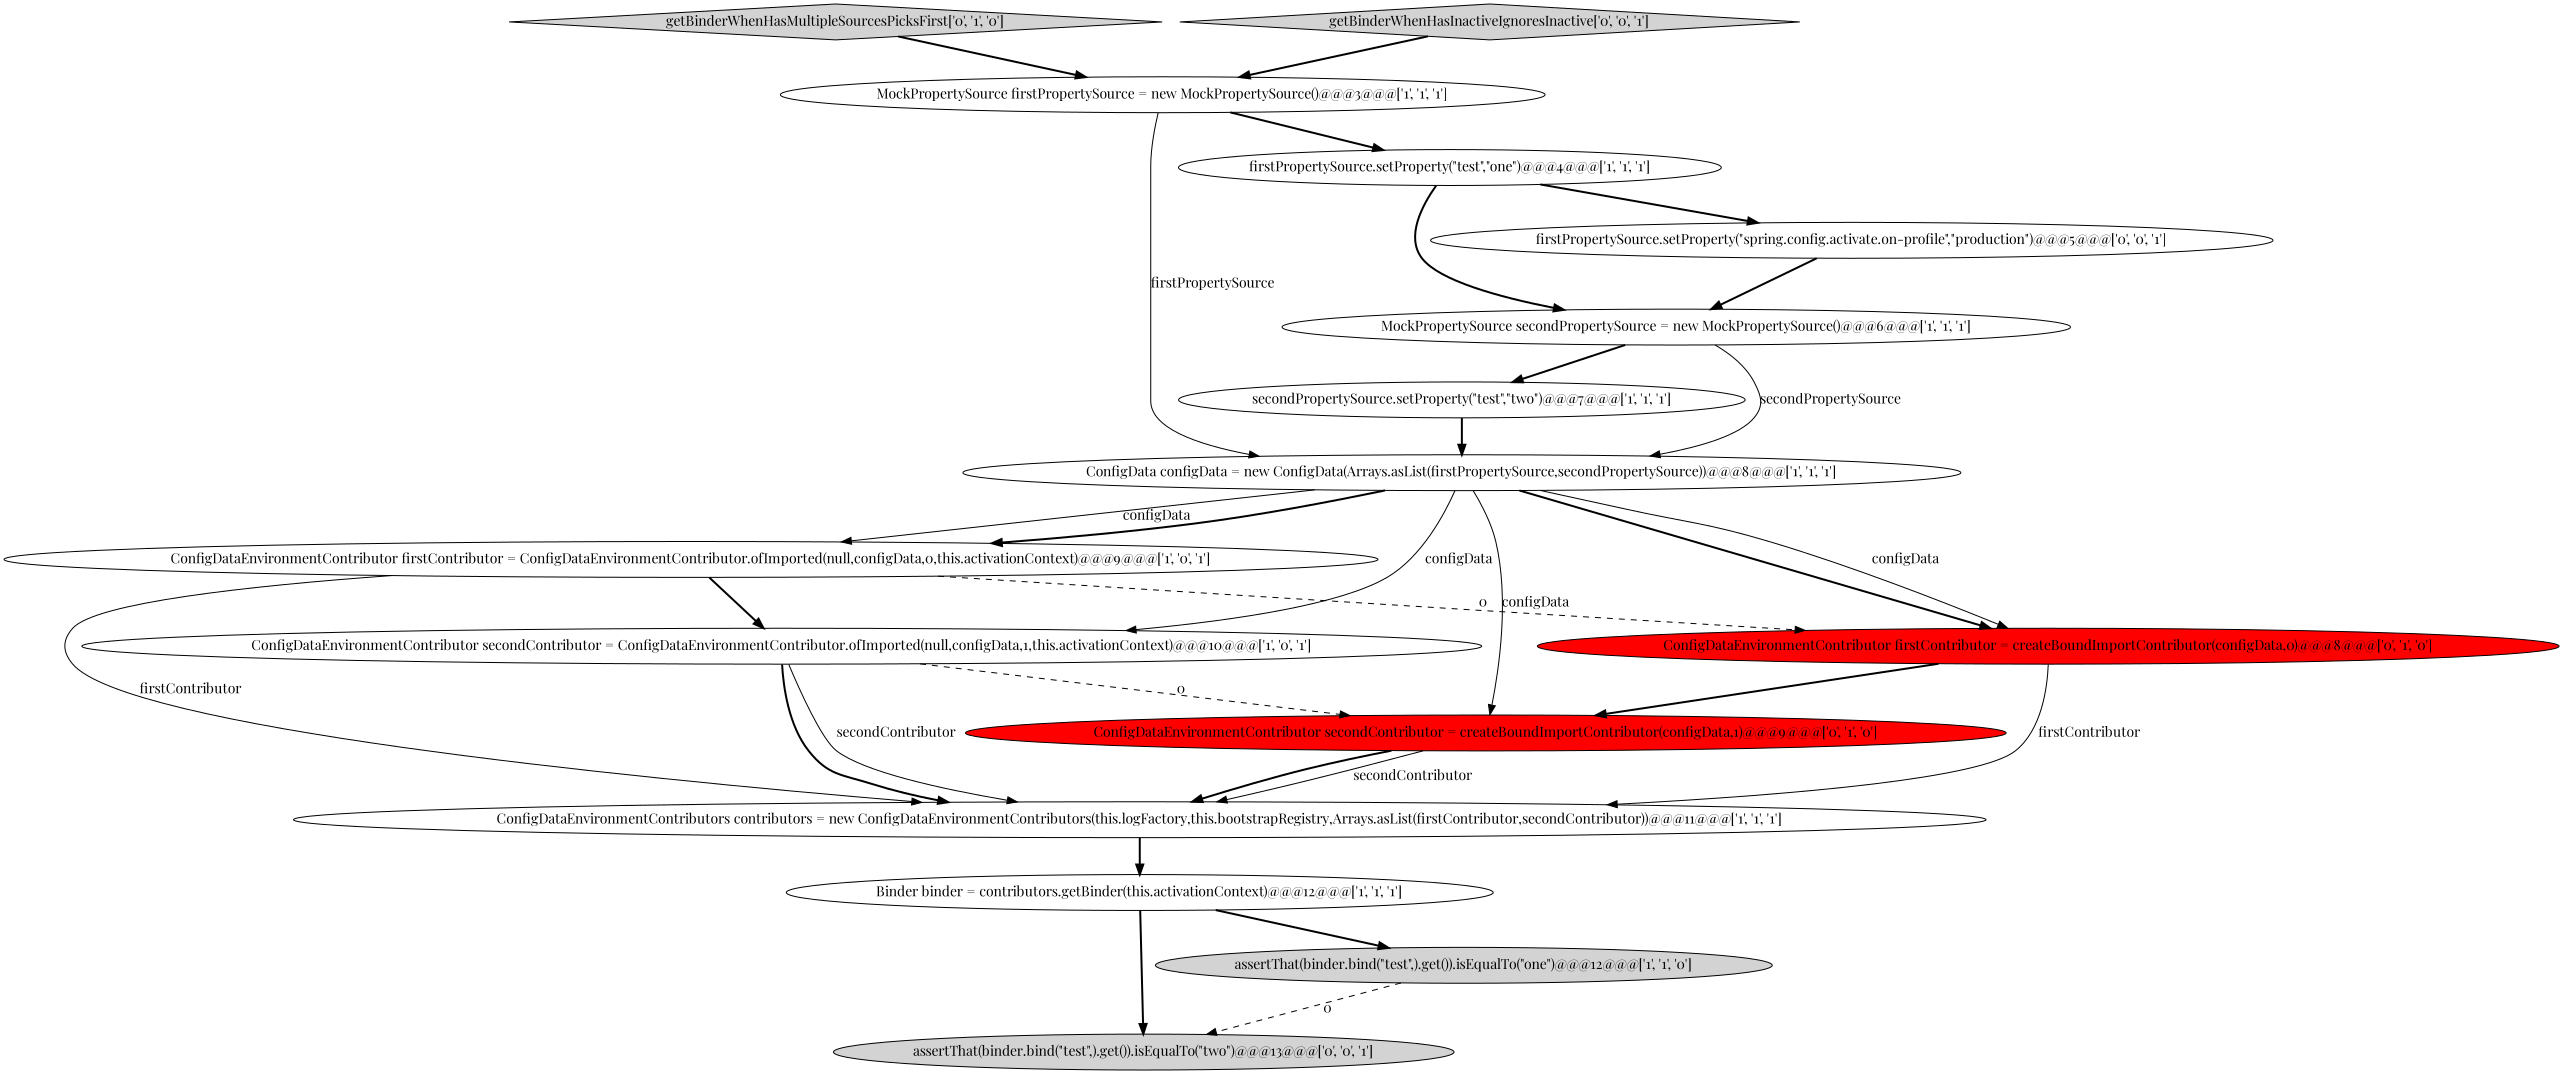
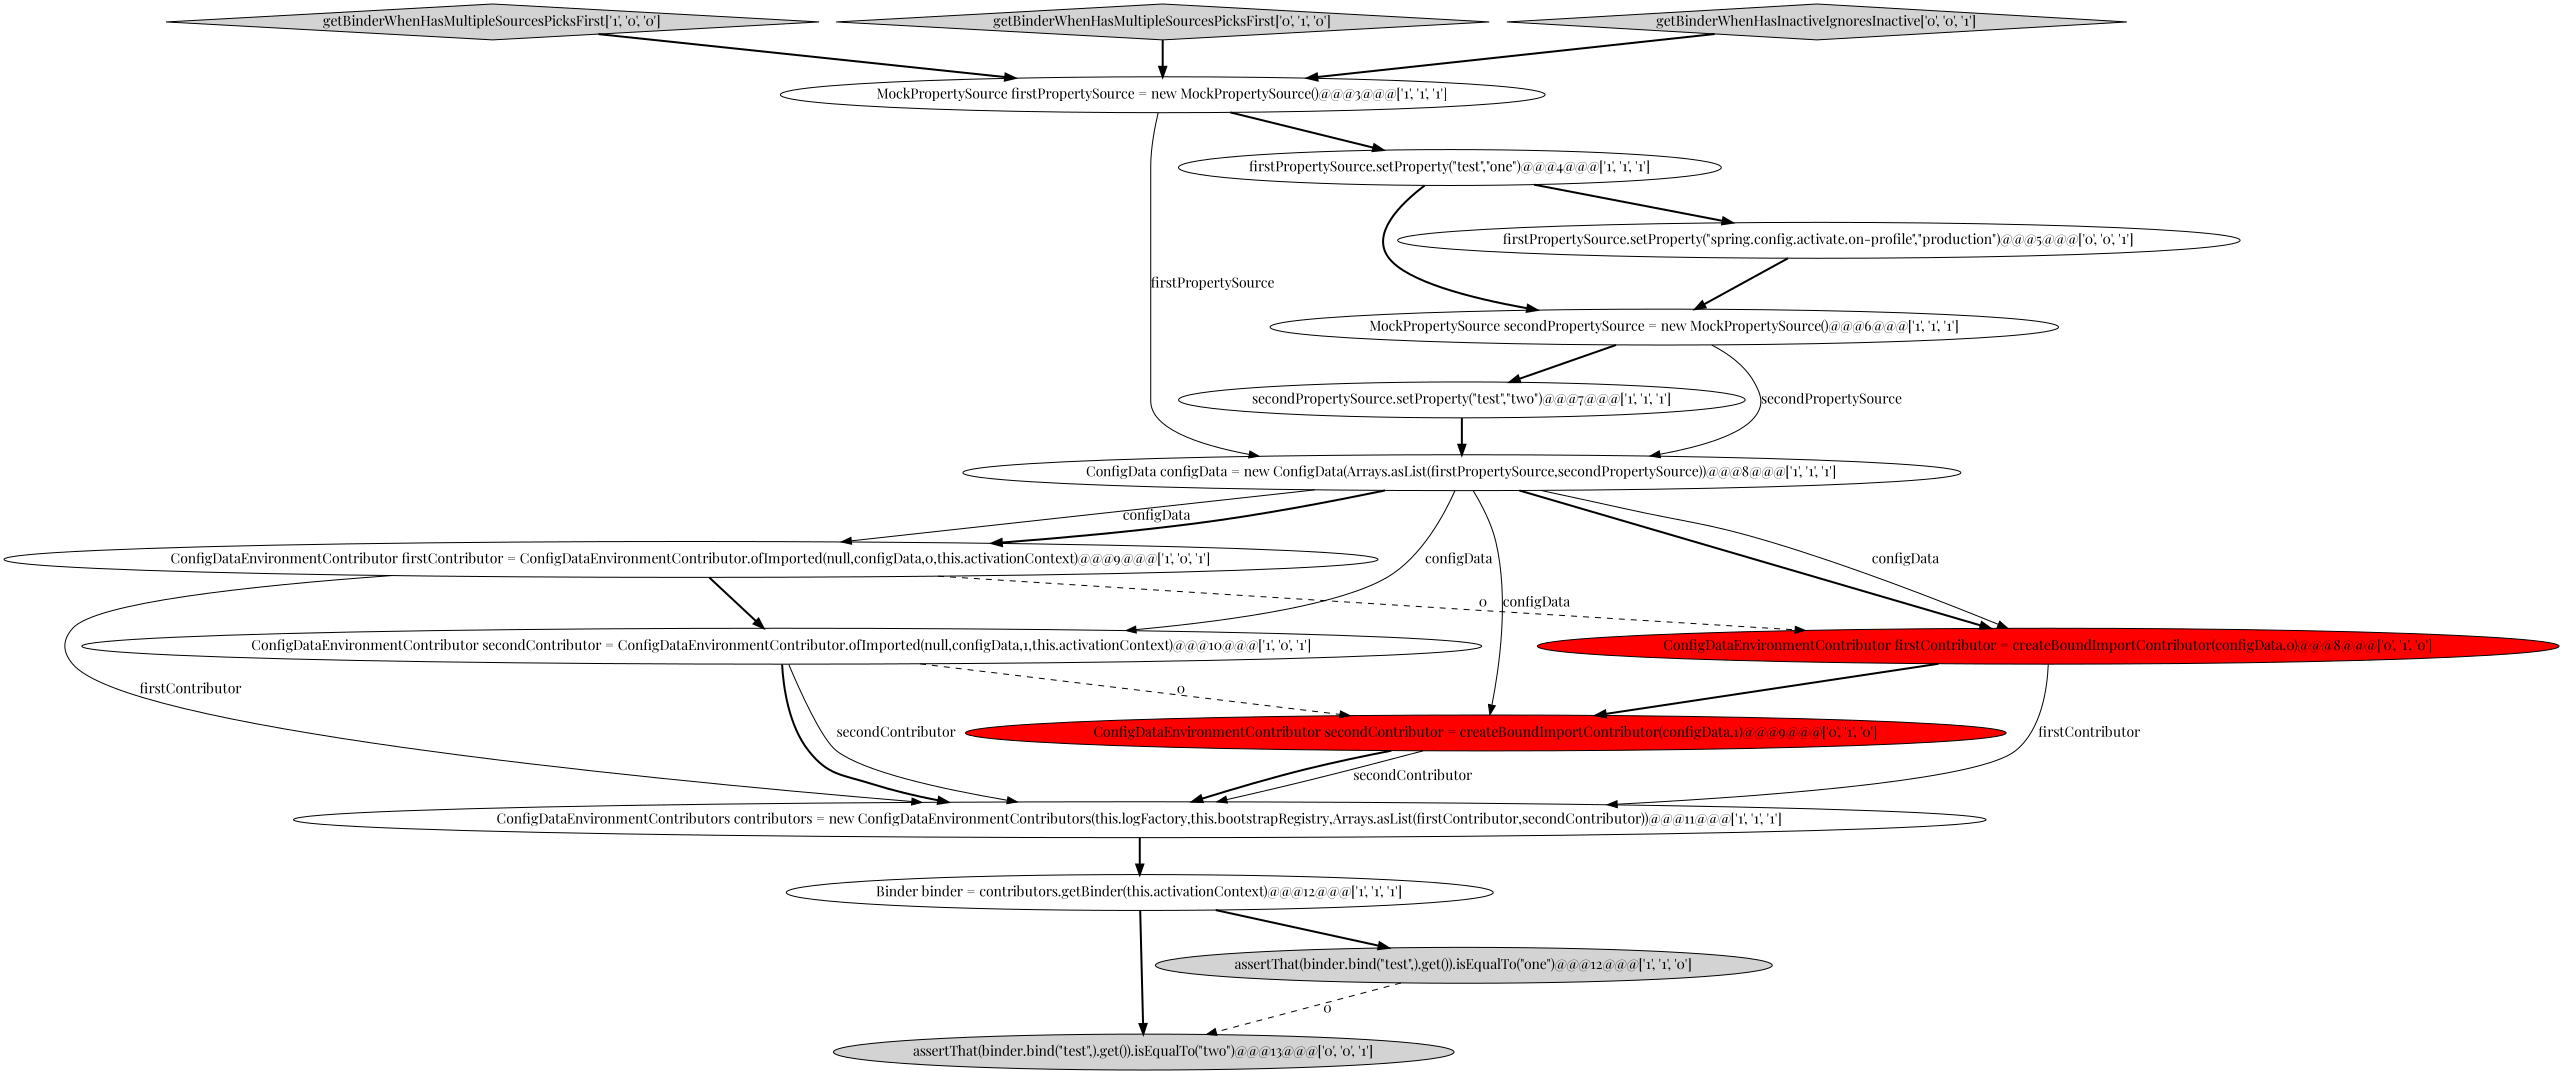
node "getBinderWhenHasMultipleSourcesPicksFirst['1', '0', '0']": added
